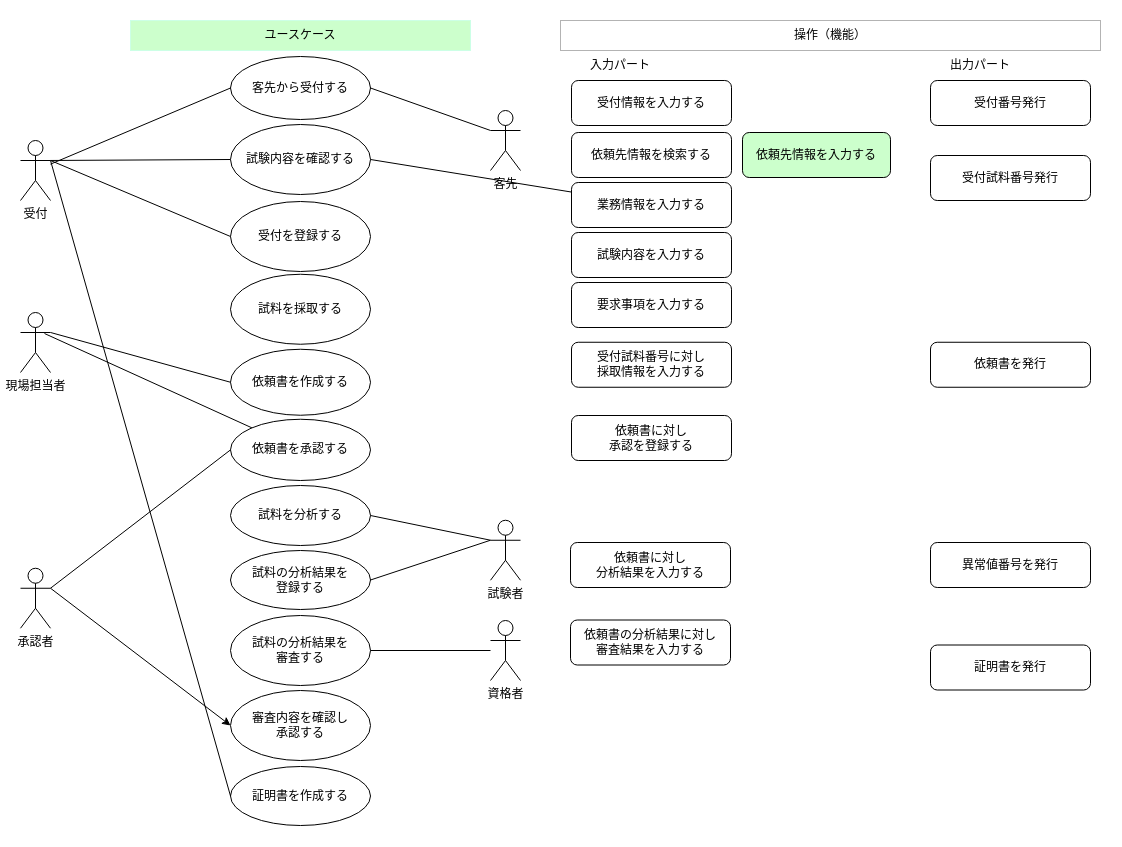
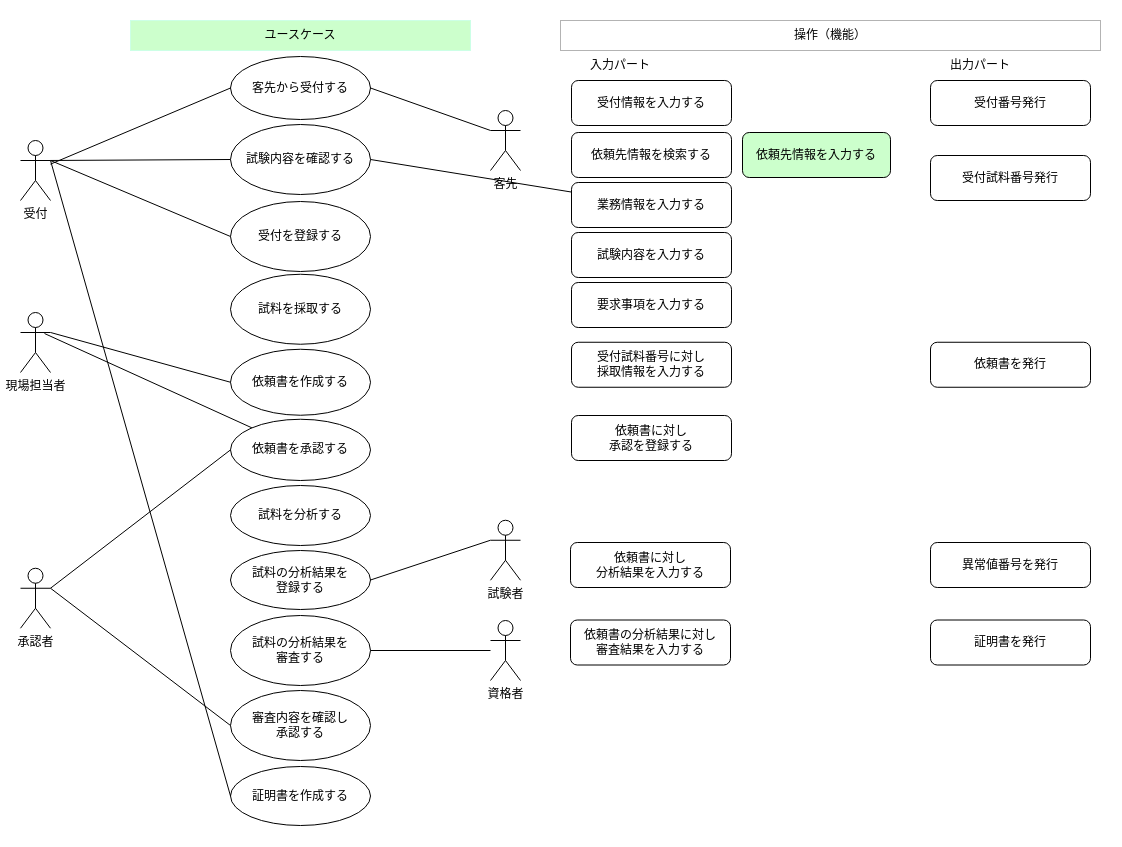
edge "試料を分析する" -- "試験者": removed
node "証明書を発行": moved (1011, 668) -> (1011, 643)
edge "承認者" -> "審査内容を確認し 承認する": arrowhead classic -> none
